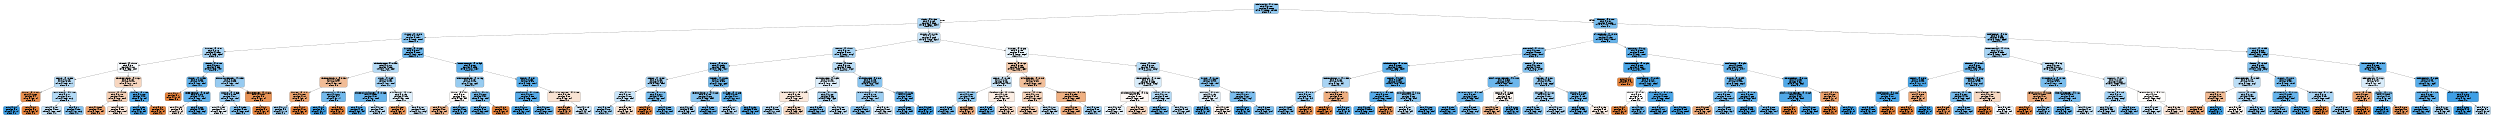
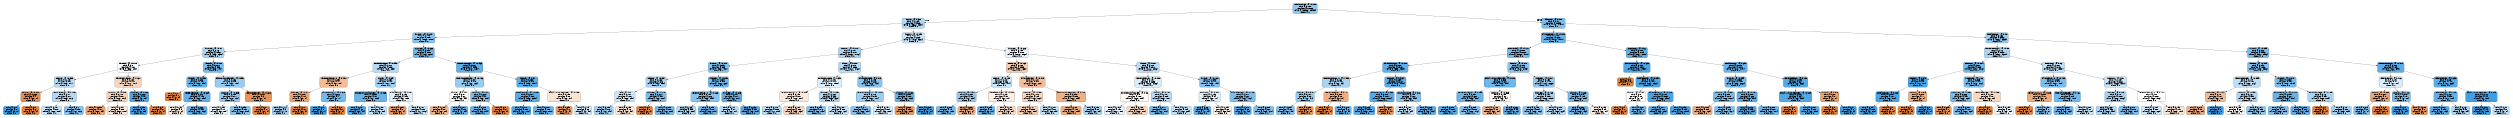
node "gini = 0.49 wbc = 16 value = [9, 12] class = 1": label "gini = 0.49 wbc = 16 value = [9, 12] class = 1" -> "gini = 0.49 samples = 16 value = [9, 12] class = 1"
node "gini = 0.338 samples = 190 value = [60, 219] class = 1": fillcolor #6fb8ec -> #e99355
node "gini = 0.375 samples = 3 value = [1, 3] class = 1": added
